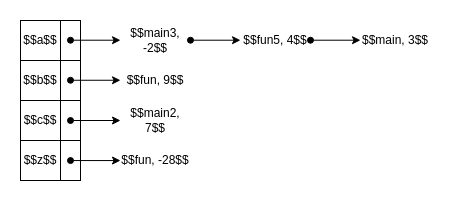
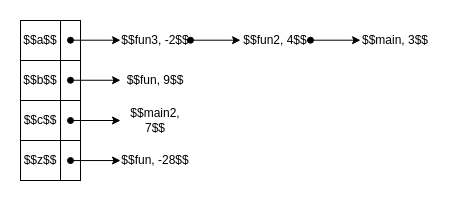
node "$$main3, -2$$": label "$$main3, -2$$" -> "$$fun3, -2$$"
node "$$fun5, 4$$": label "$$fun5, 4$$" -> "$$fun2, 4$$"
